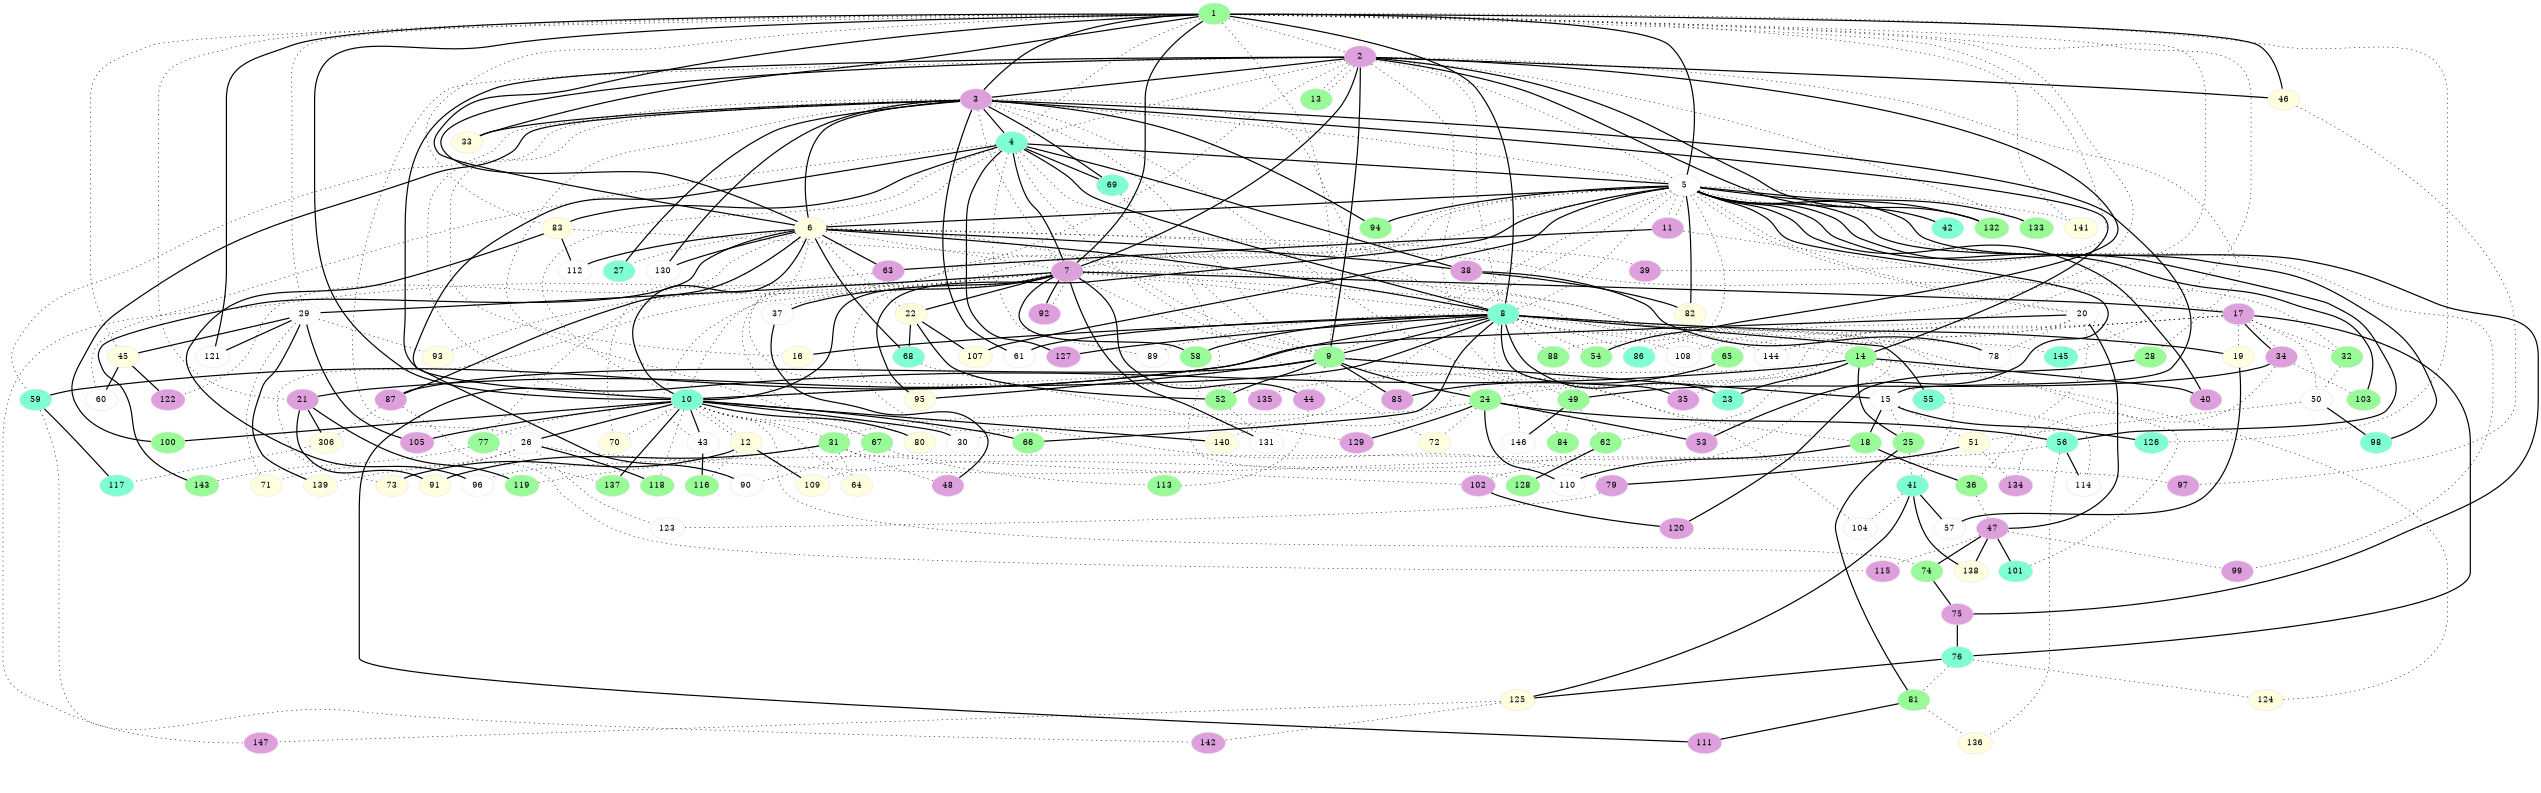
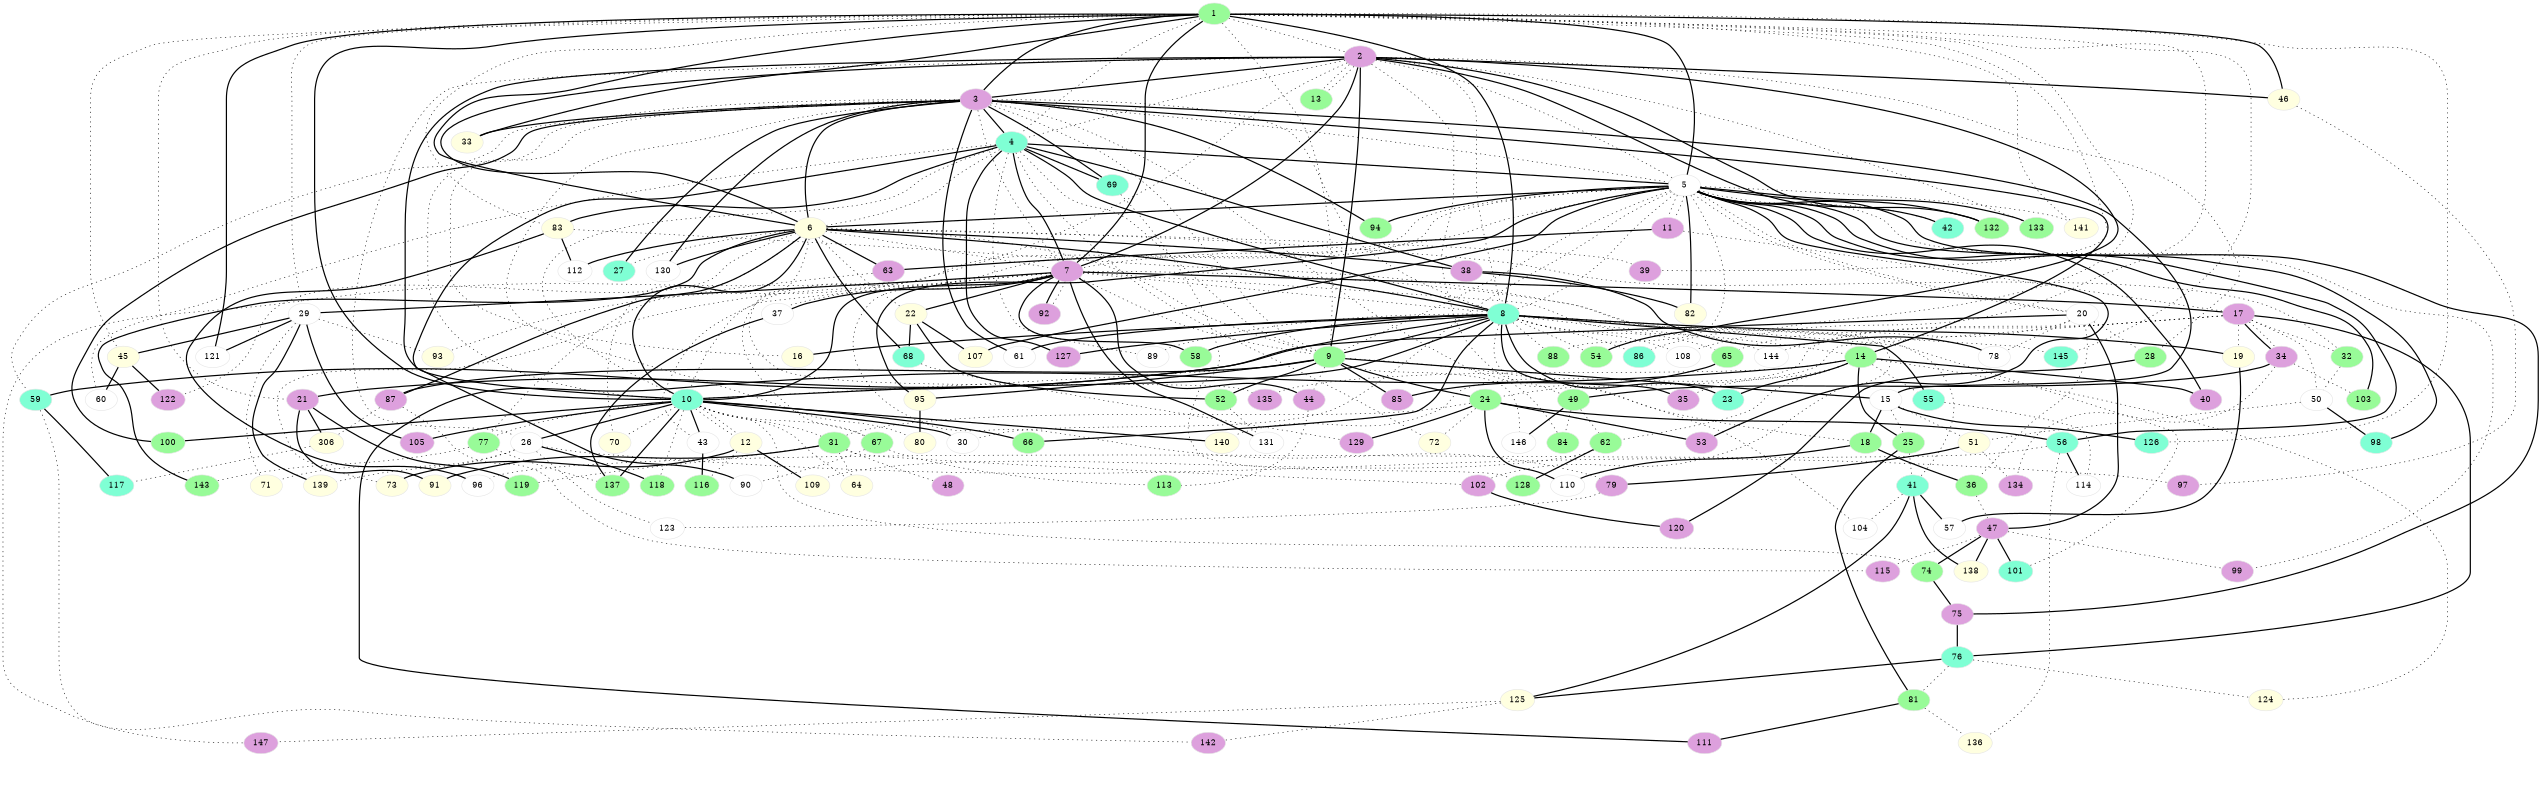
edge "37" -- "48": now "37" -- "137"
edge "10" -- "80": now "95" -- "80"
